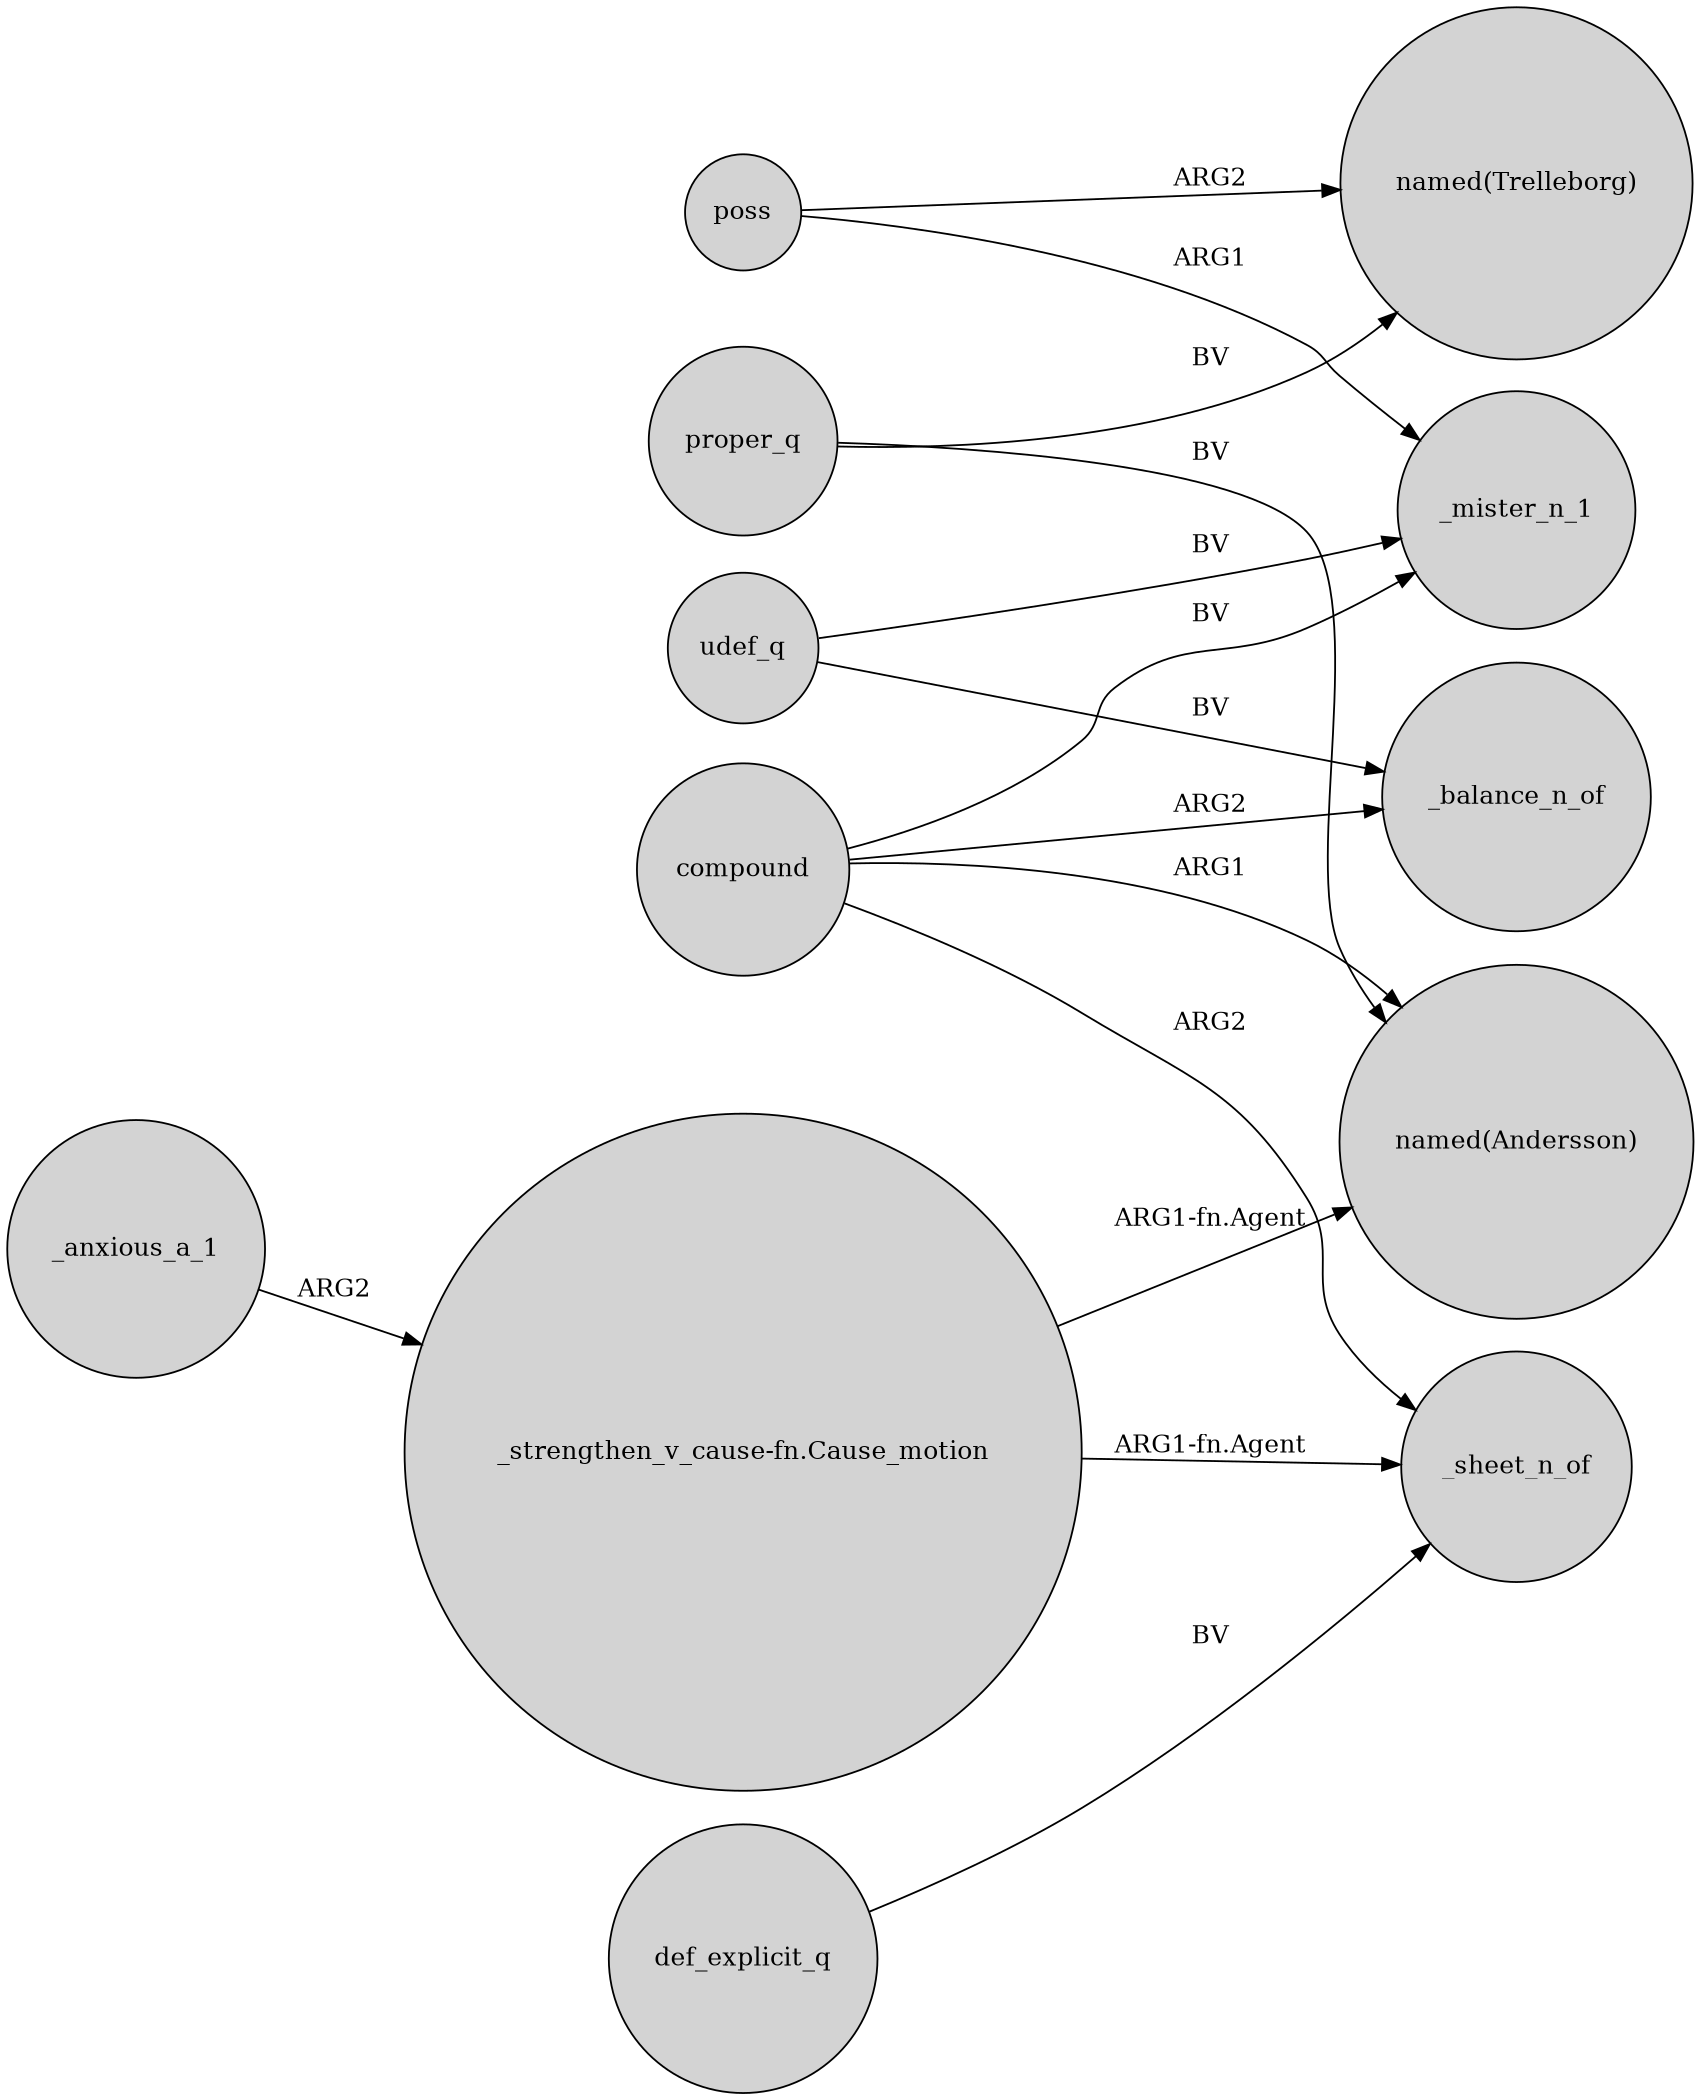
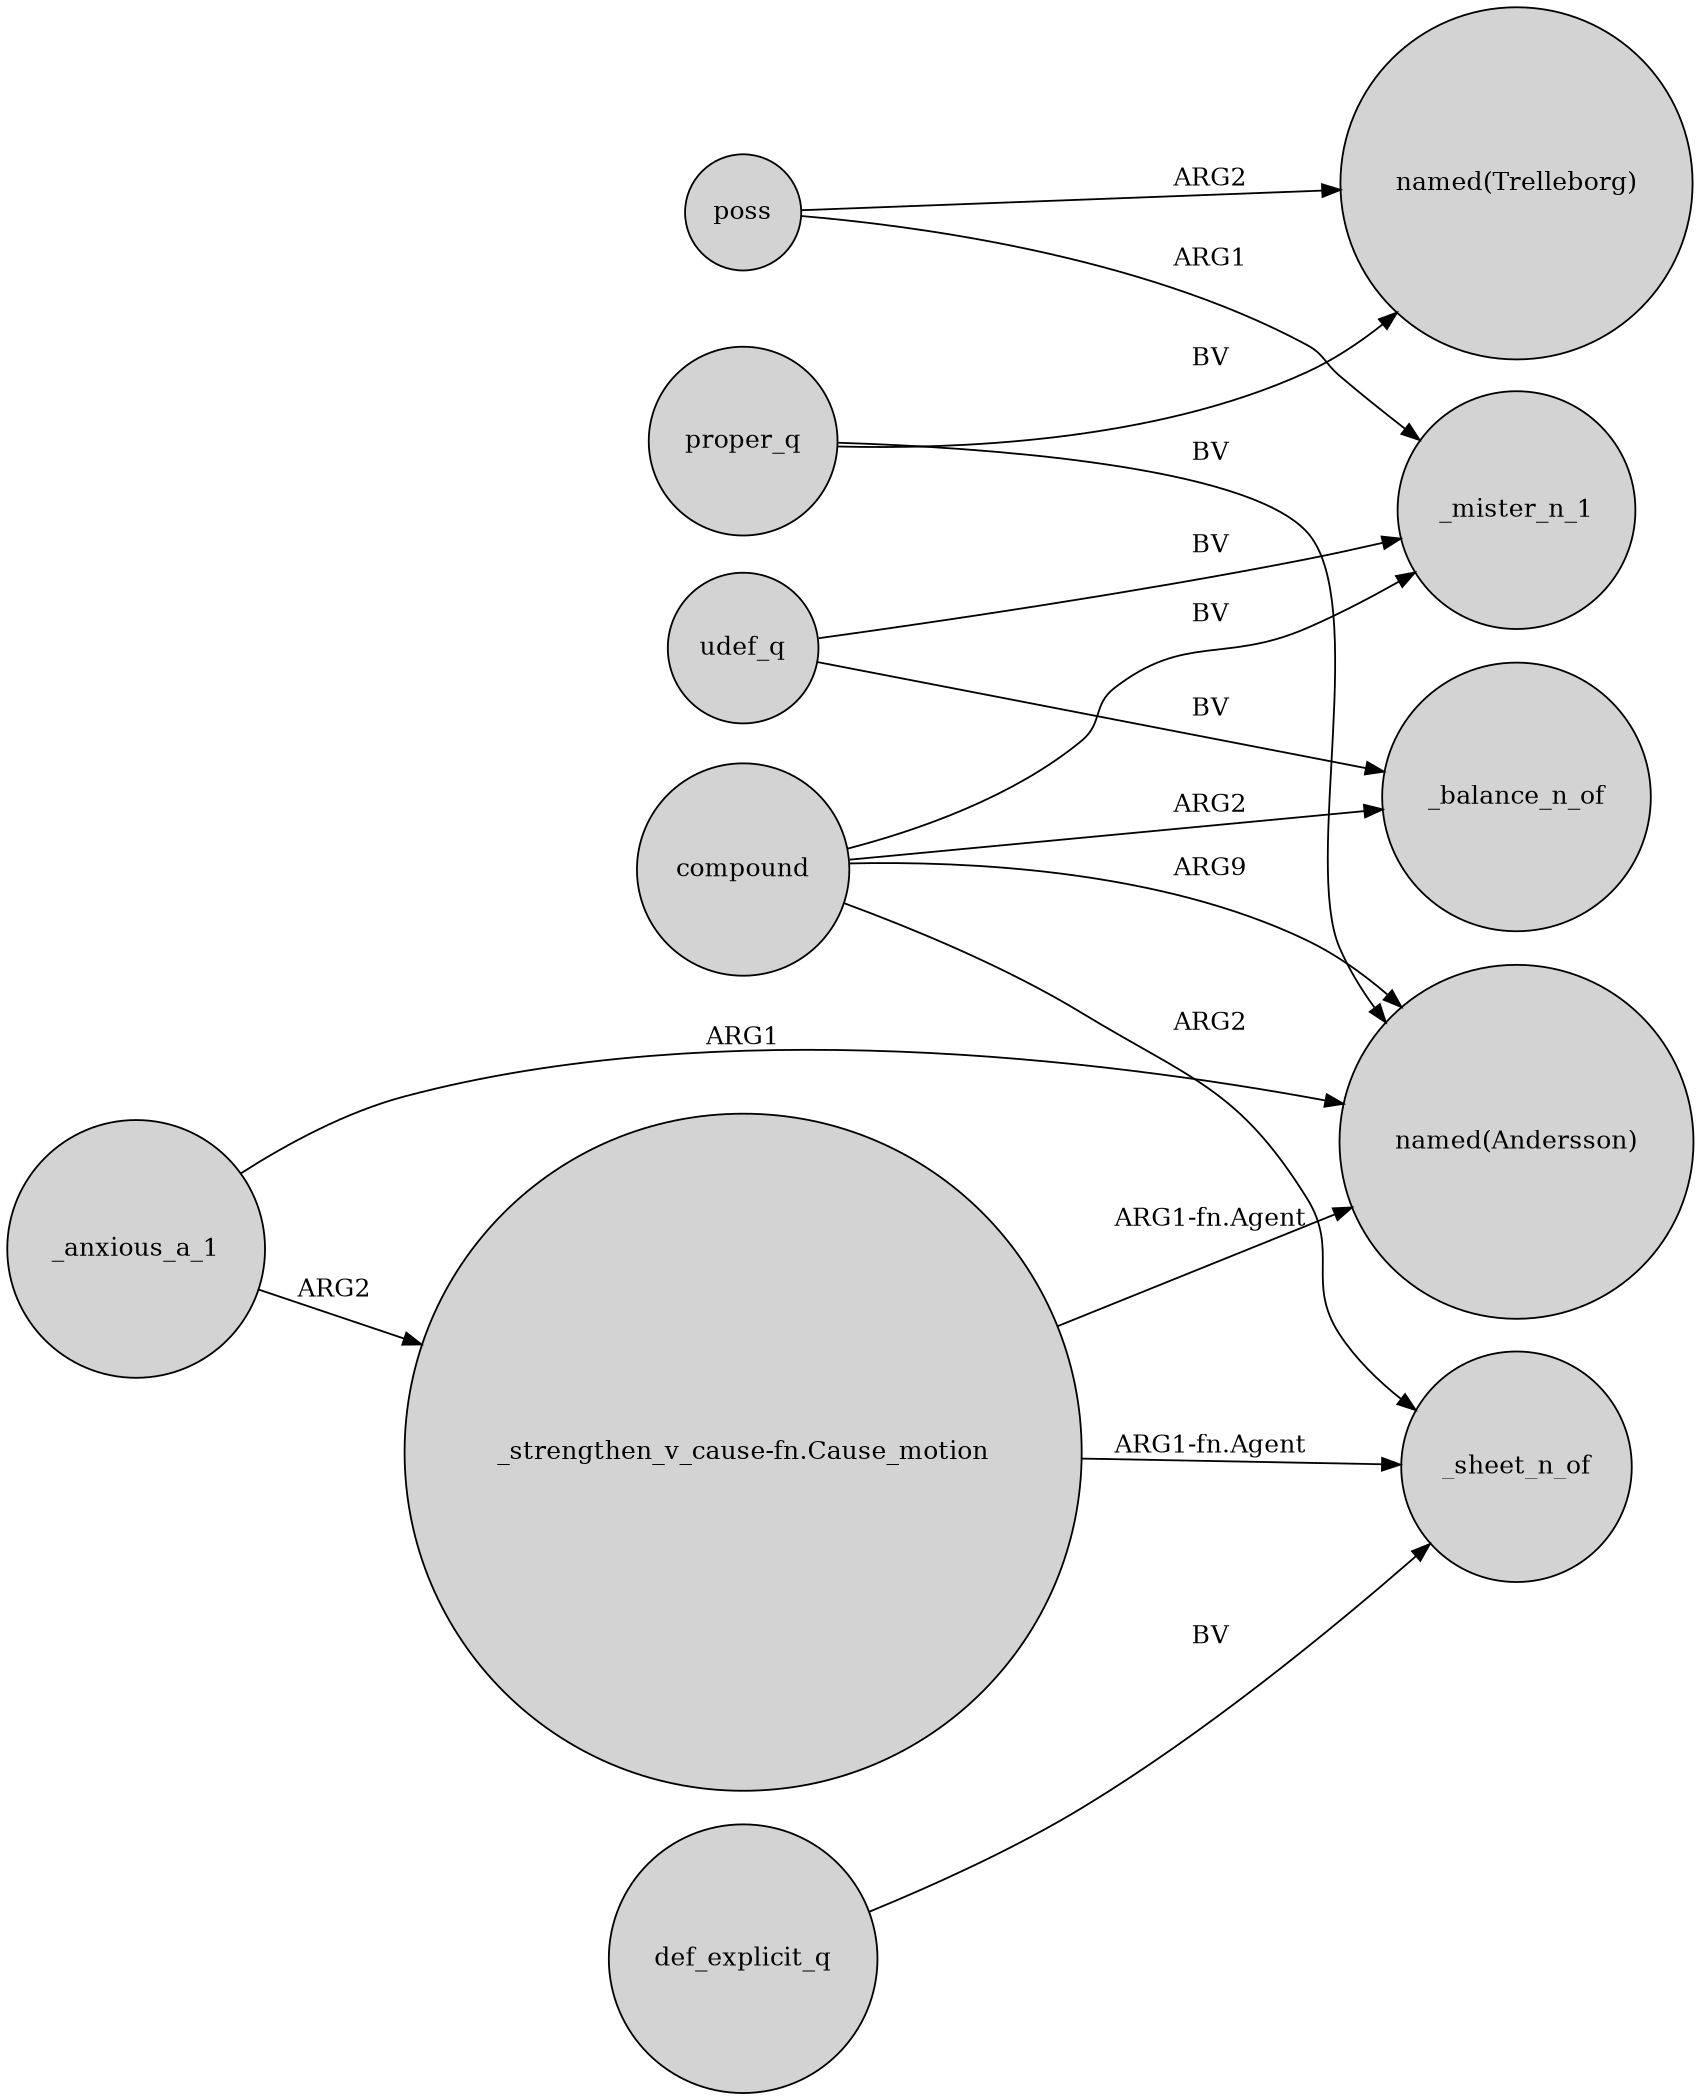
edge "compound" -> "named(Andersson)": label "ARG1" -> "ARG9"
edge "_anxious_a_1" -> "named(Andersson)": added, label "ARG1"
